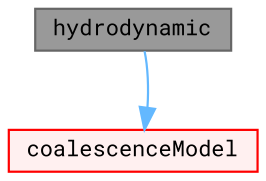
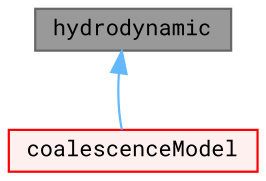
edge "hydrodynamic" -> "coalescenceModel": reversed
